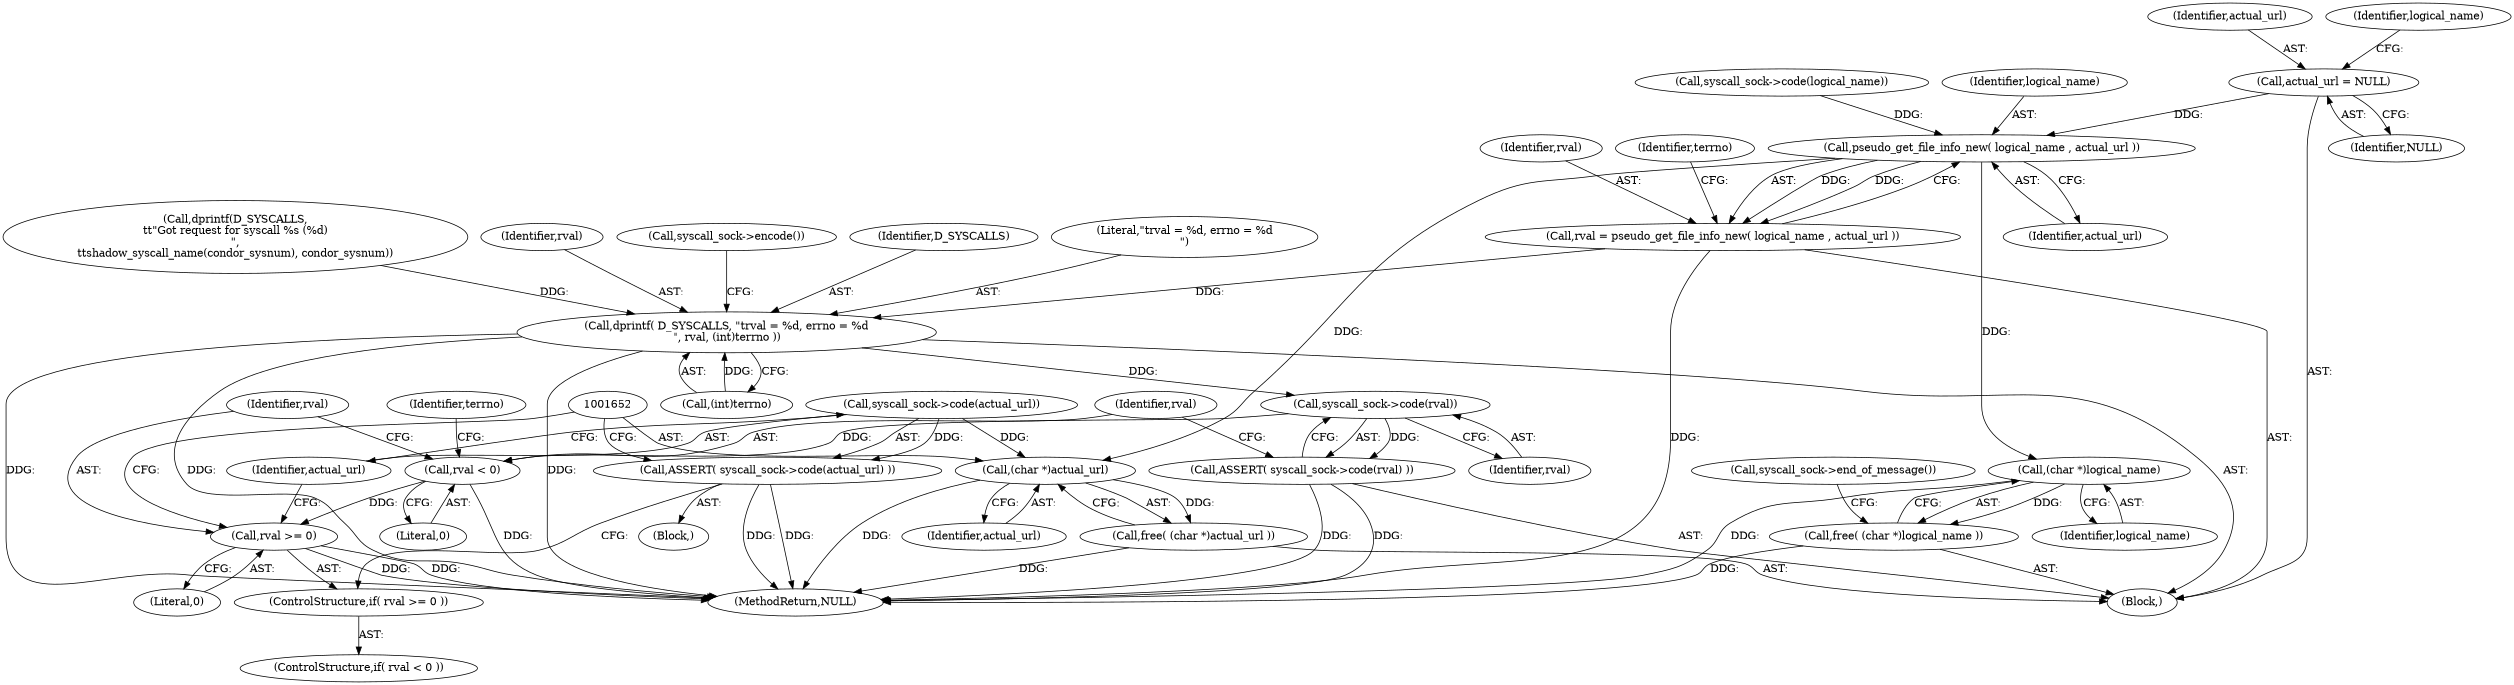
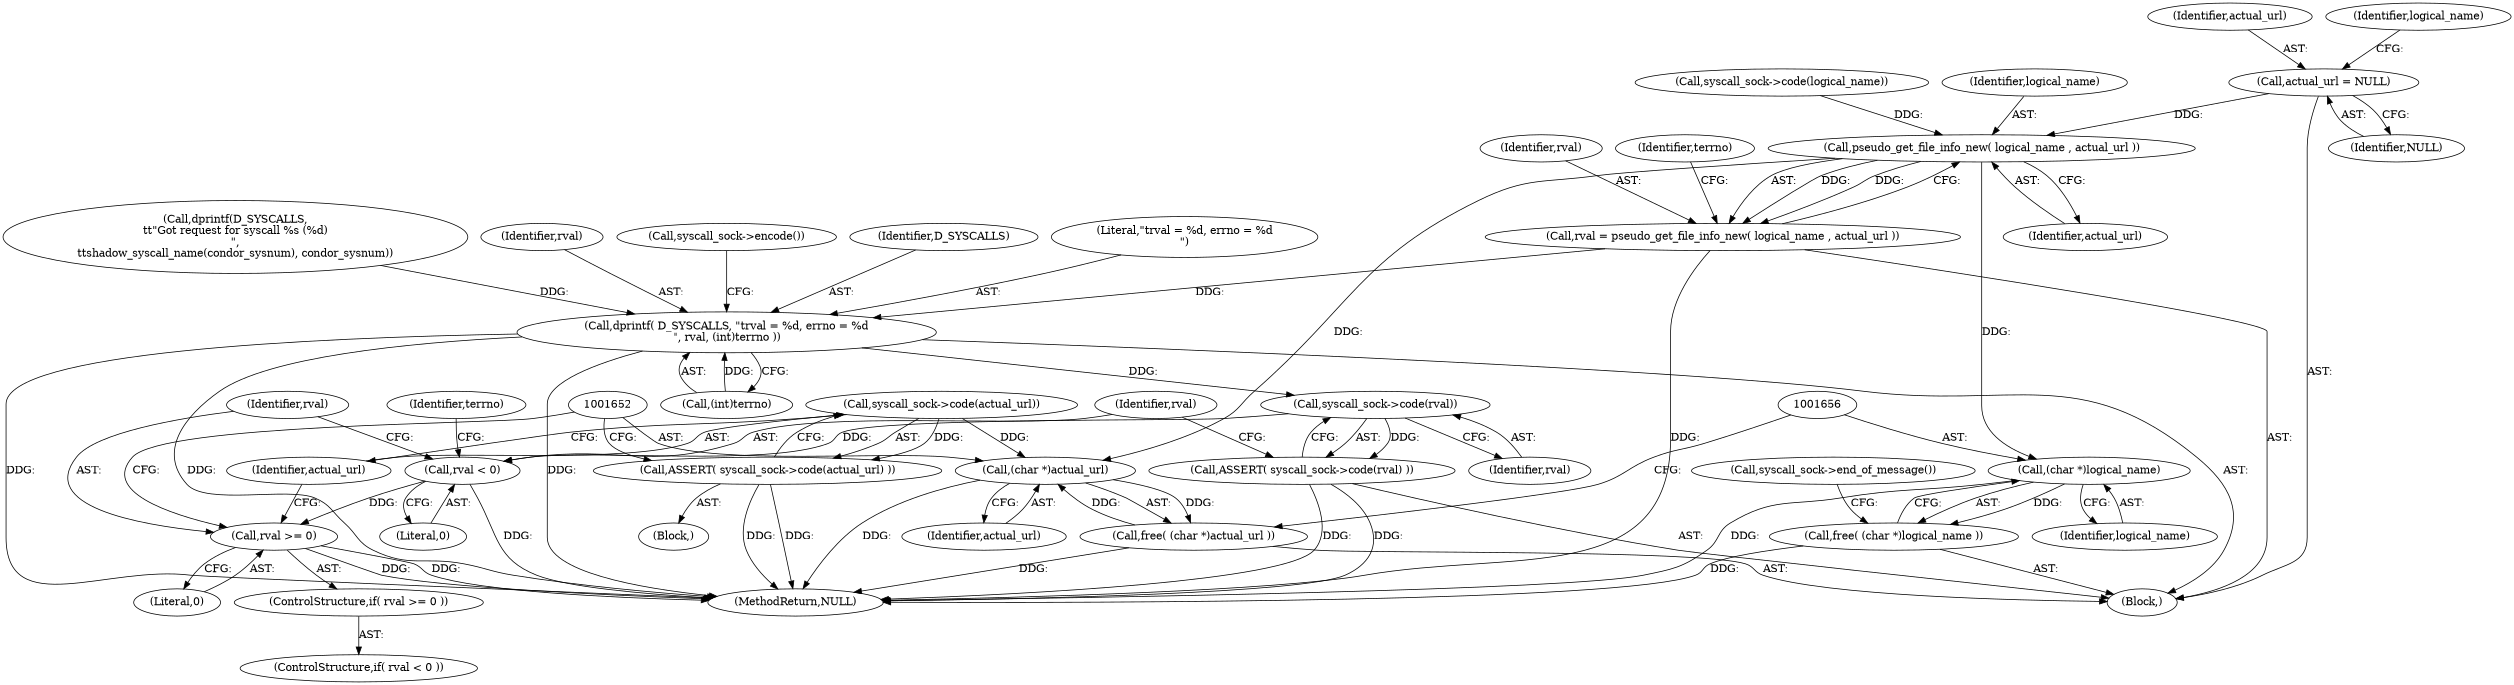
node "1001656": added
edge "(Call,free( (char *)actual_url ))" -> "(Call,(char *)actual_url)": label "CFG: " -> "DDG: "
edge "(Call,ASSERT( syscall_sock->code(actual_url) ))" -> "(ControlStructure,if( rval >= 0 ))": now "(Call,ASSERT( syscall_sock->code(actual_url) ))" -> "(Call,syscall_sock->code(actual_url))"
